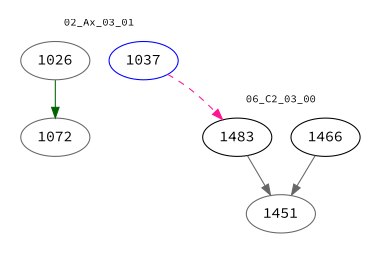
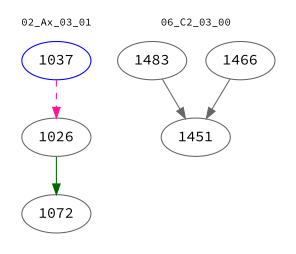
edge "1037" -> "1483": now "1037" -> "1026"
node "1483": color black -> gray40
node "1466": color black -> gray40
